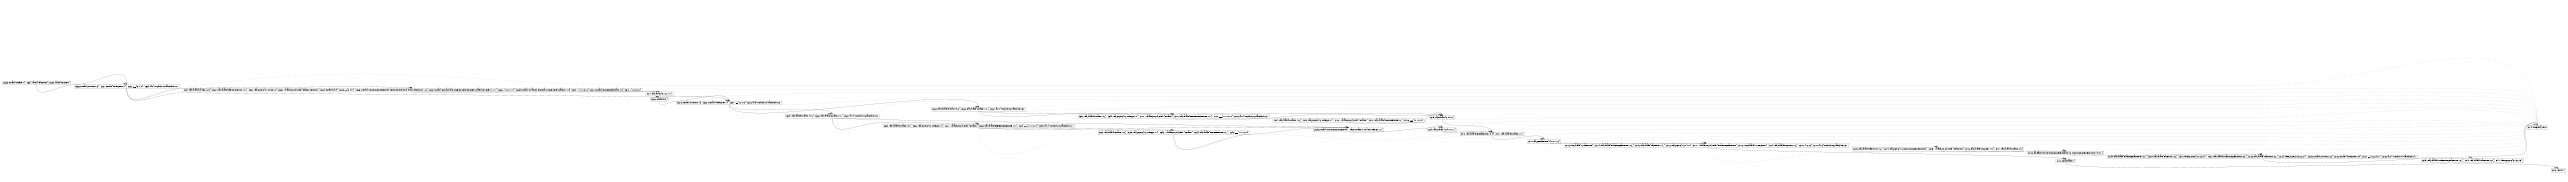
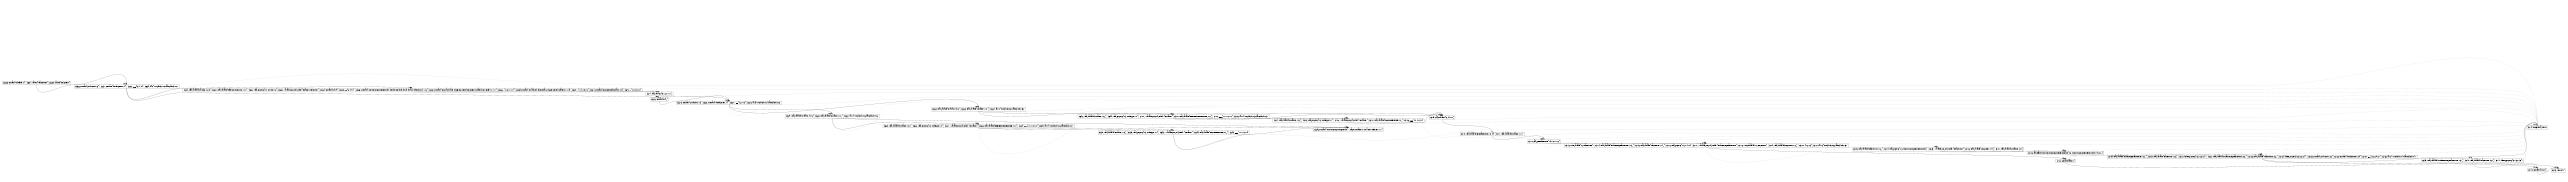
edge "23698: read-variable['container',v13,-]" -> "23704: read-variable['container',v13,-]": added
node "23697: call-invariant [v8,v9,v10,v11,-]": removed
node "23742: constant[true,v1]": added
